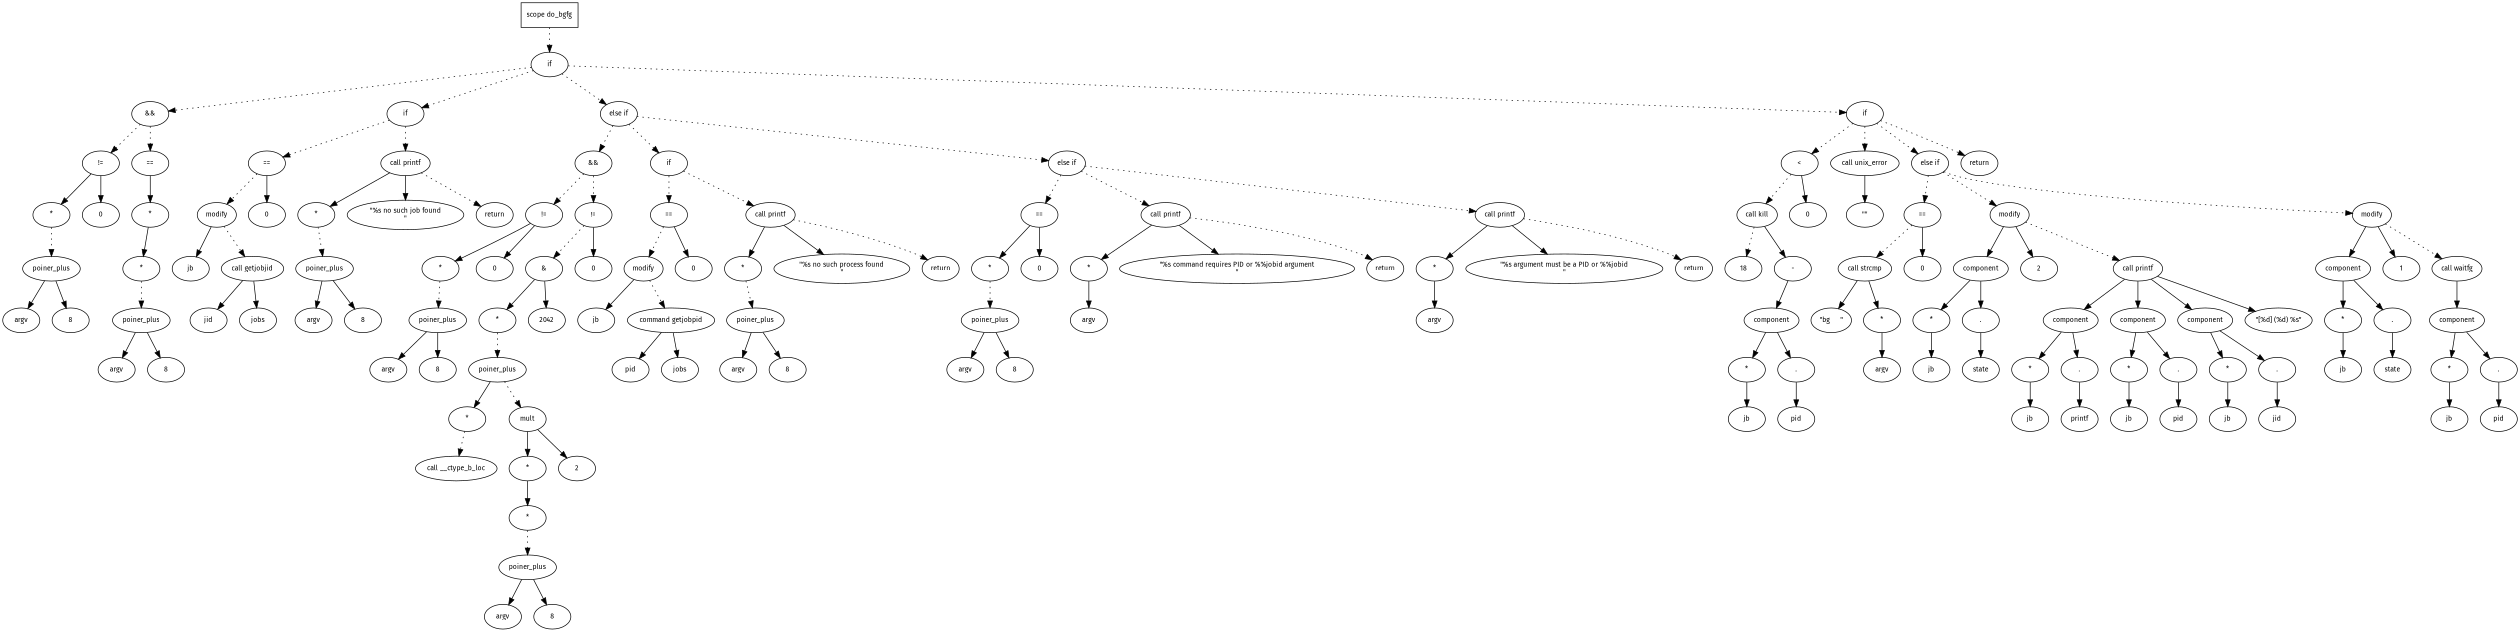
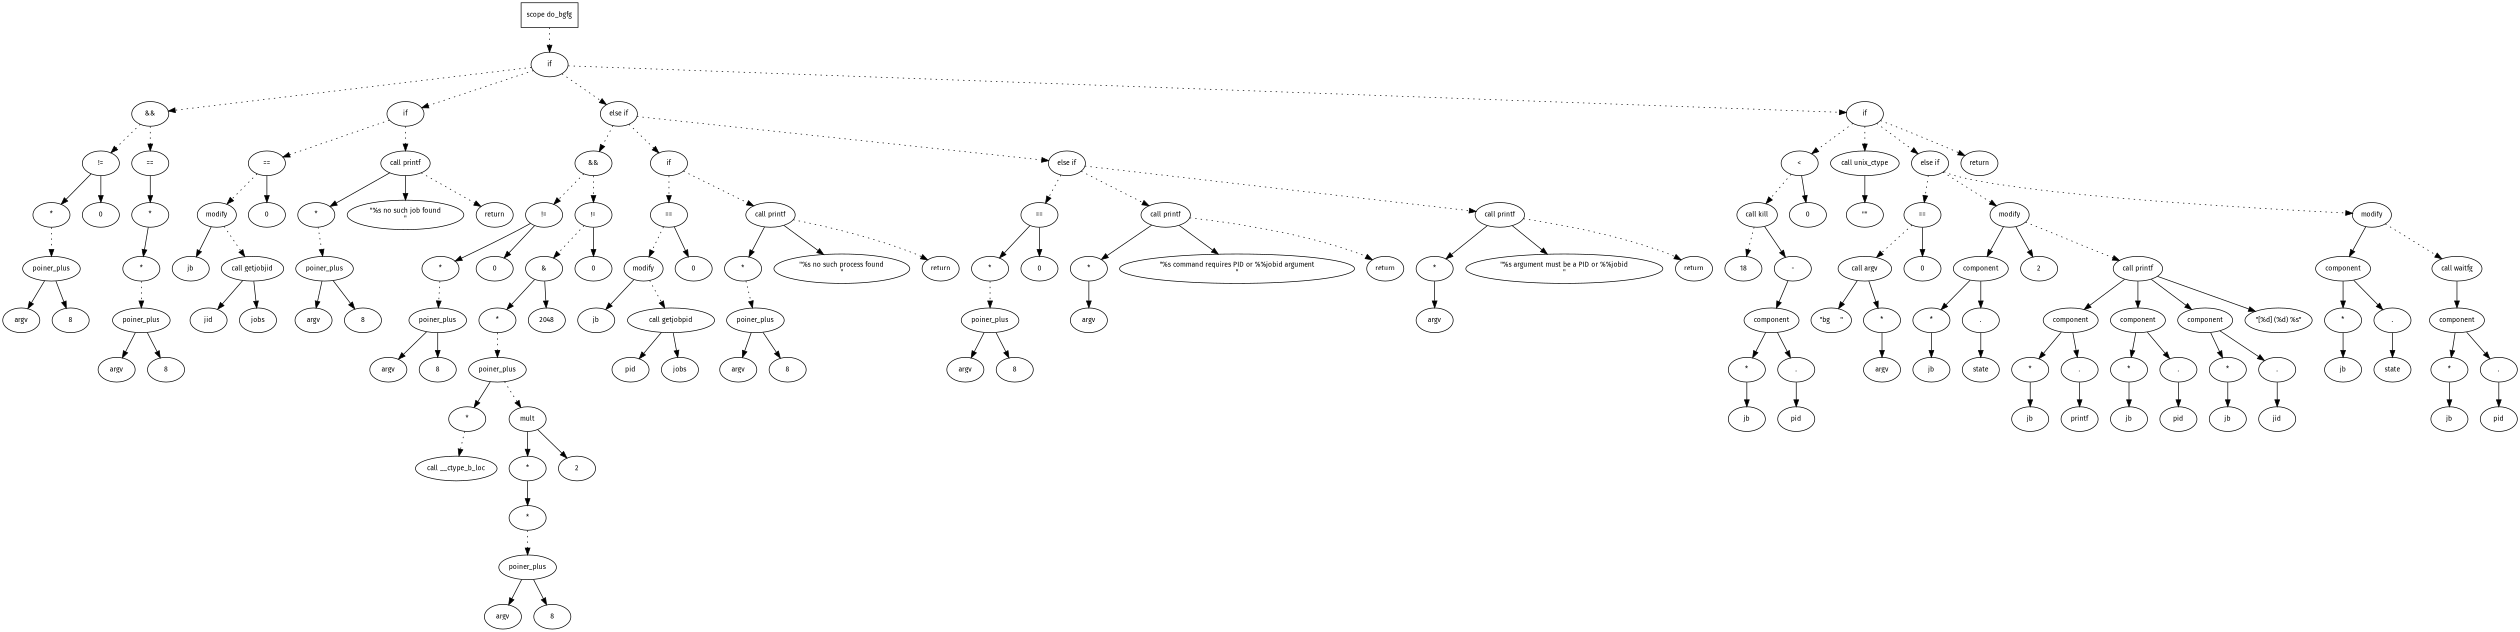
node "call unix_error": label "call unix_error" -> "call unix_ctype"
node "call strcmp": label "call strcmp" -> "call argv"
node "1": removed
node "2042": label "2042" -> "2048"
node "command getjobpid": label "command getjobpid" -> "call getjobpid"
